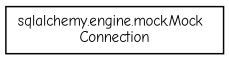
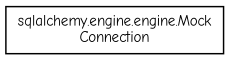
node "sqlalchemy.engine.mock.Mock Connection": label "sqlalchemy.engine.mock.Mock Connection" -> "sqlalchemy.engine.engine.Mock Connection"
